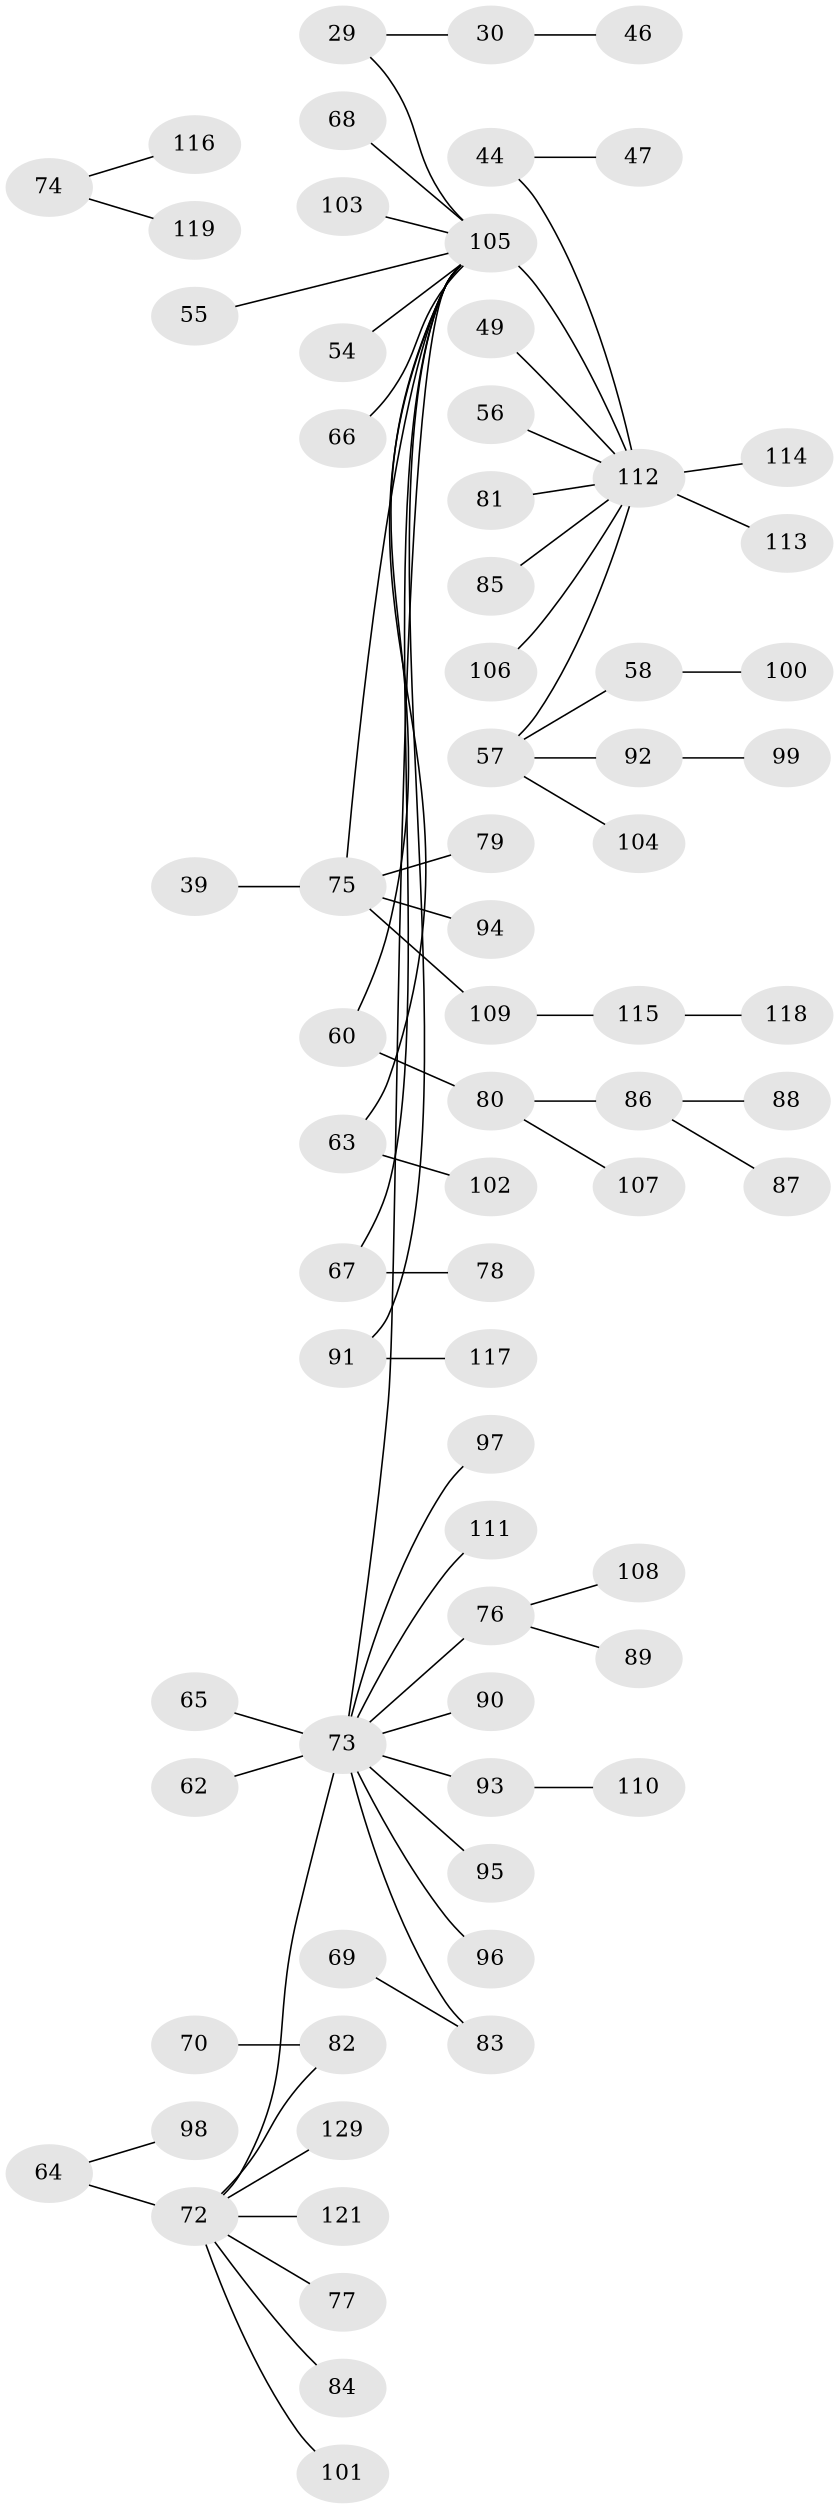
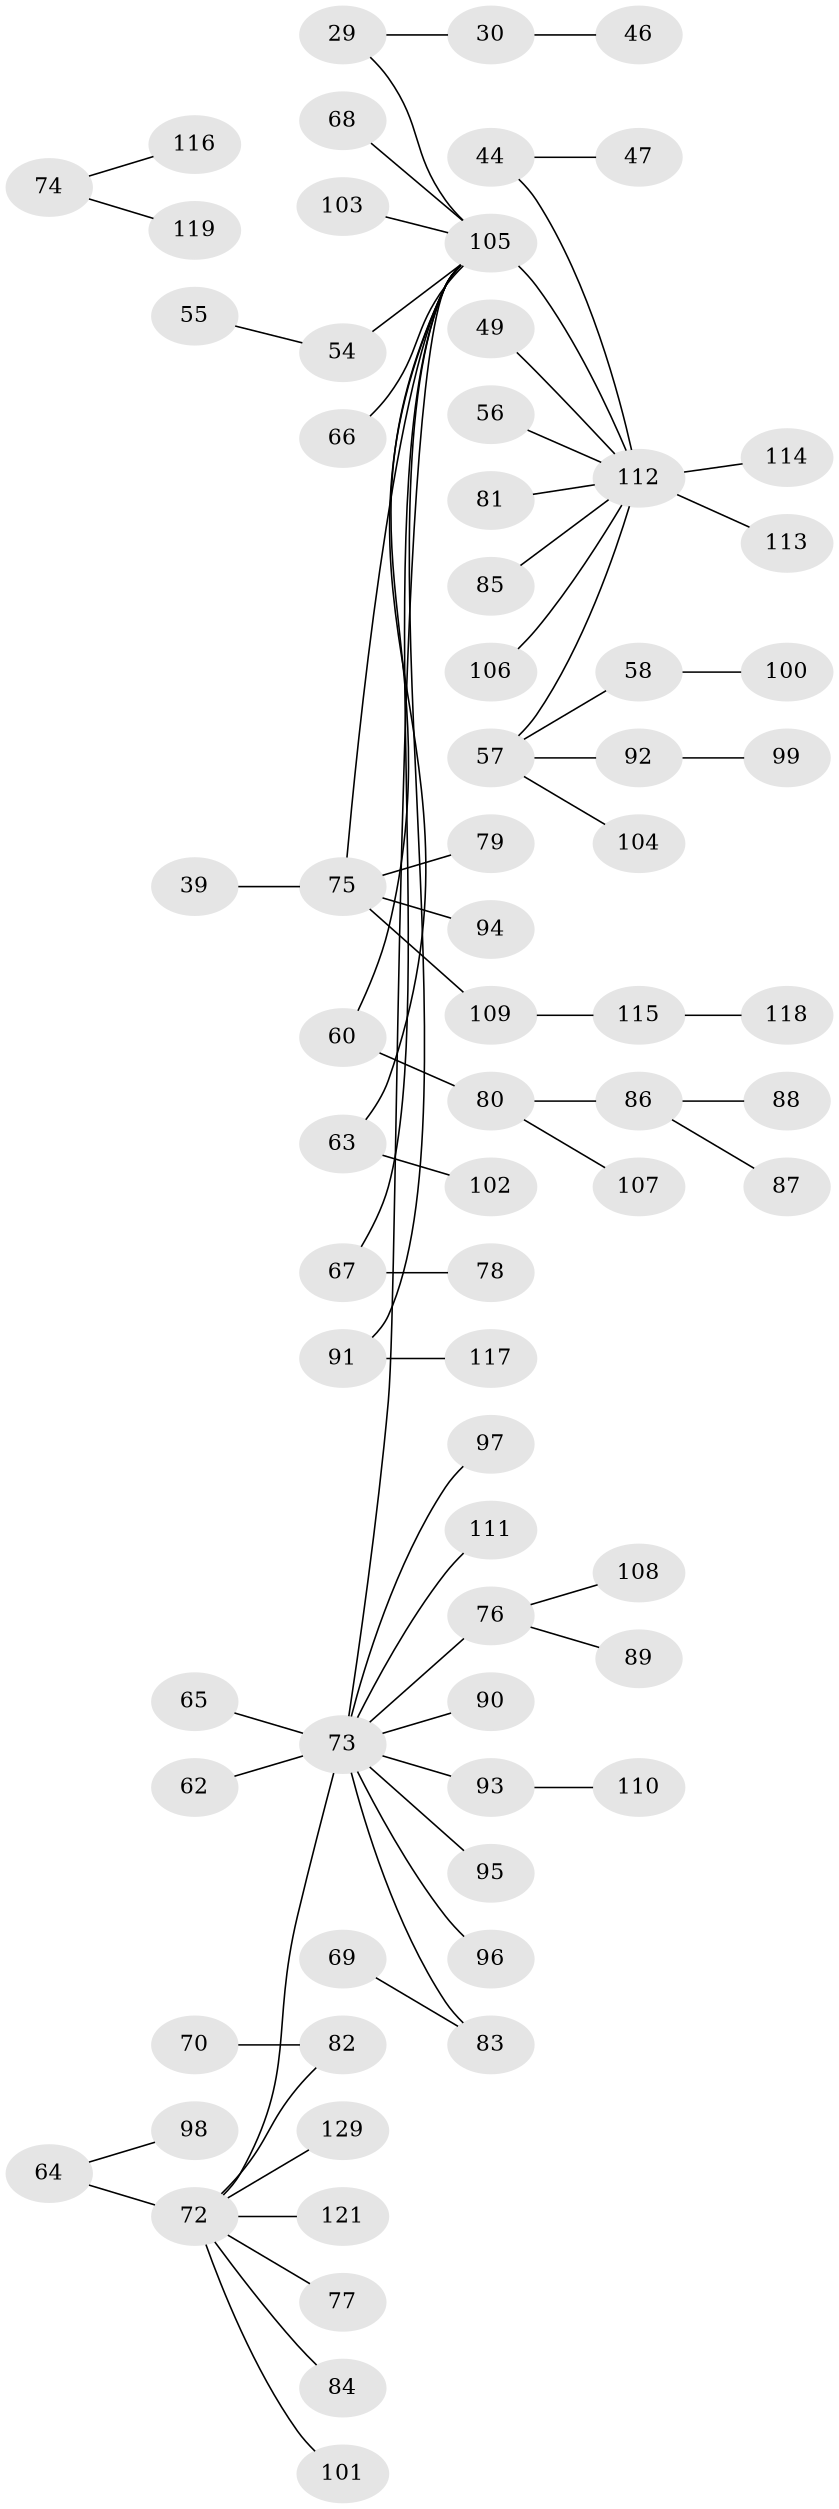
edge "105" -- "55": now "54" -- "55"
